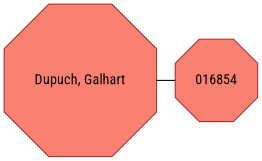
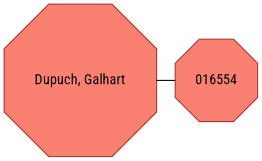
node "016854": label "016854" -> "016554"
